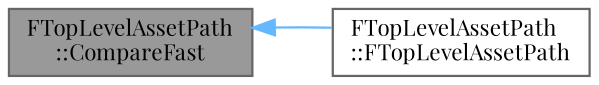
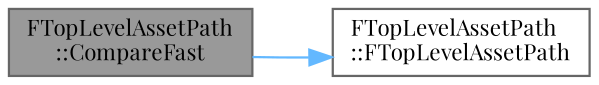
edge "FTopLevelAssetPath ::FTopLevelAssetPath" -> "FTopLevelAssetPath ::CompareFast": reversed
